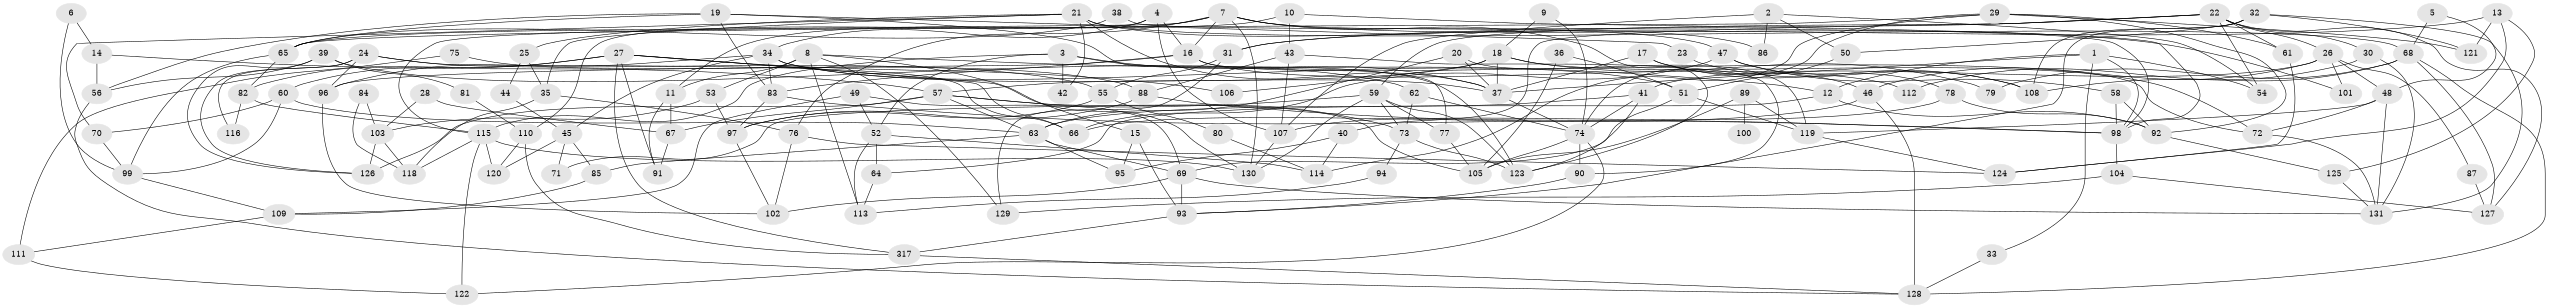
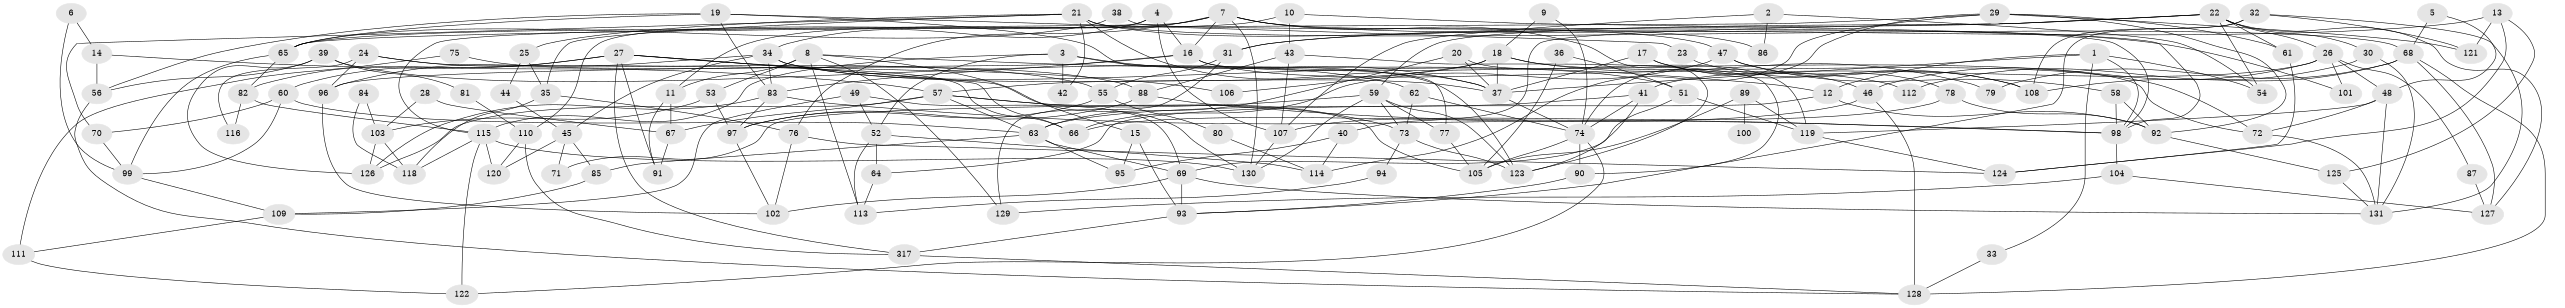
node "50": removed
edge "24" -- "126": now "83" -- "126"
